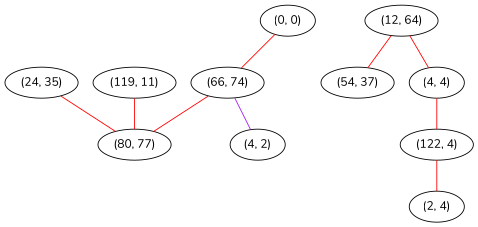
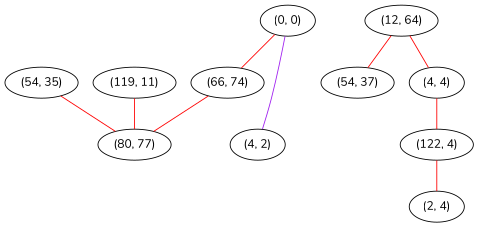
node "(24, 35)": label "(24, 35)" -> "(54, 35)"
edge "(66, 74)" -- "(4, 2)": now "(0, 0)" -- "(4, 2)"
